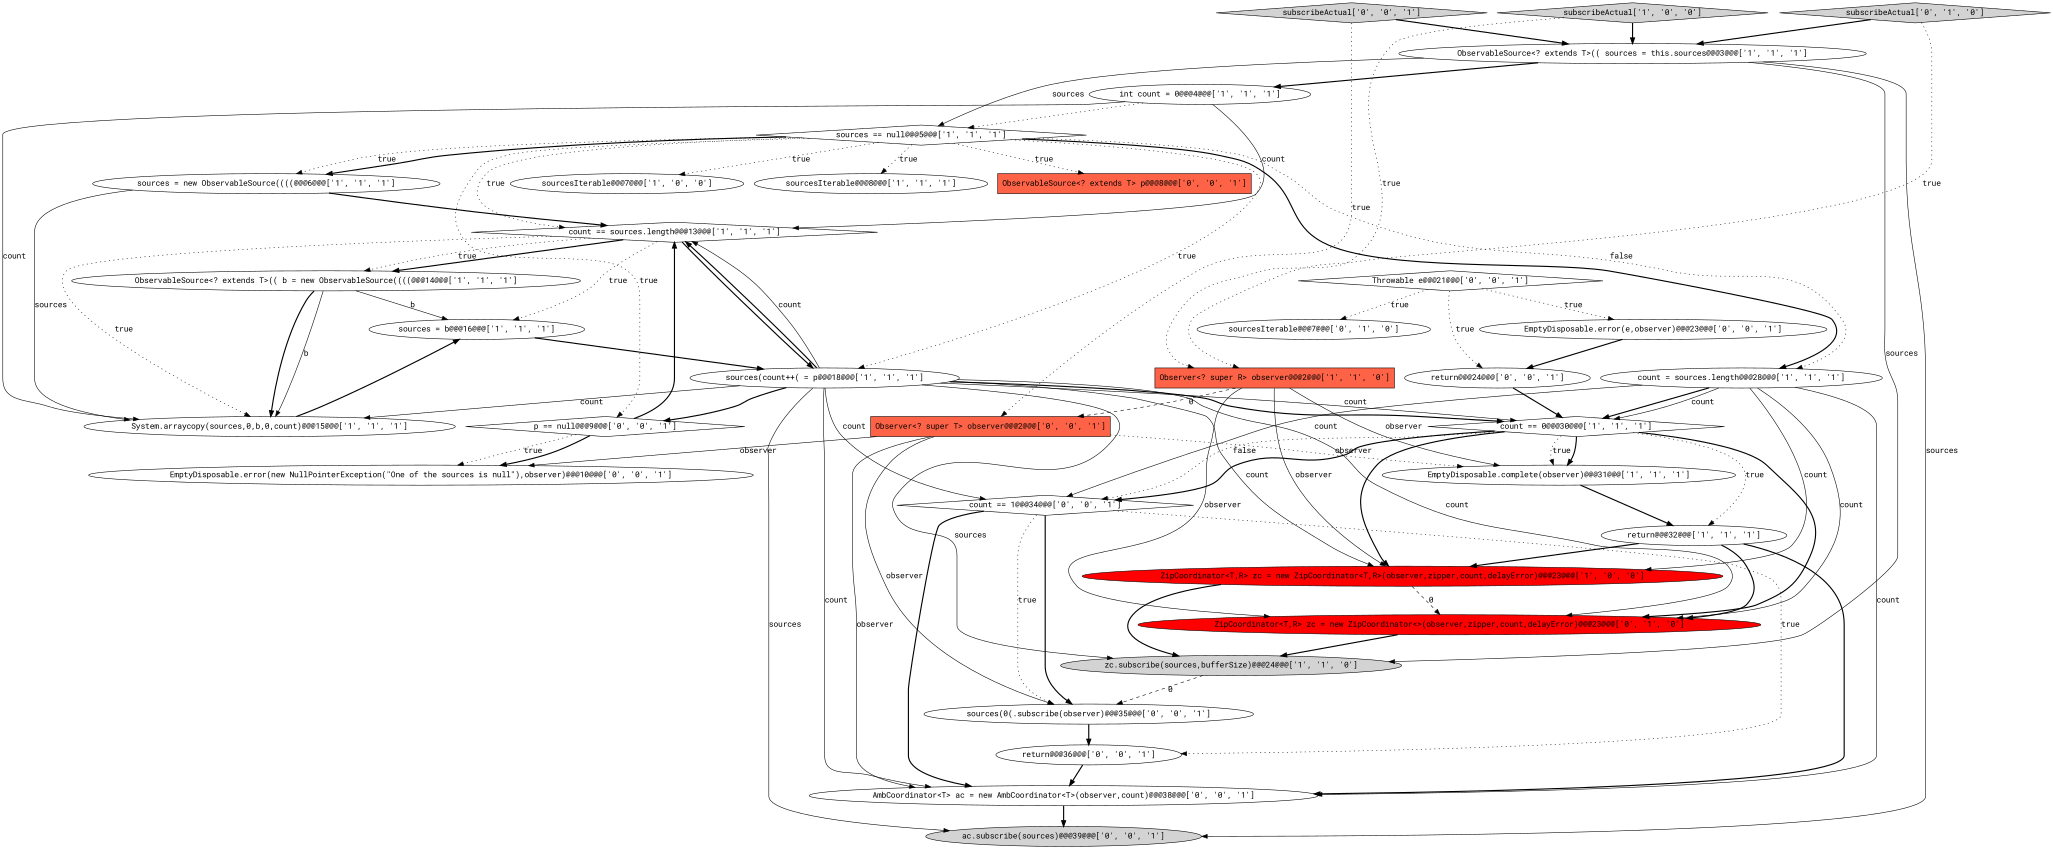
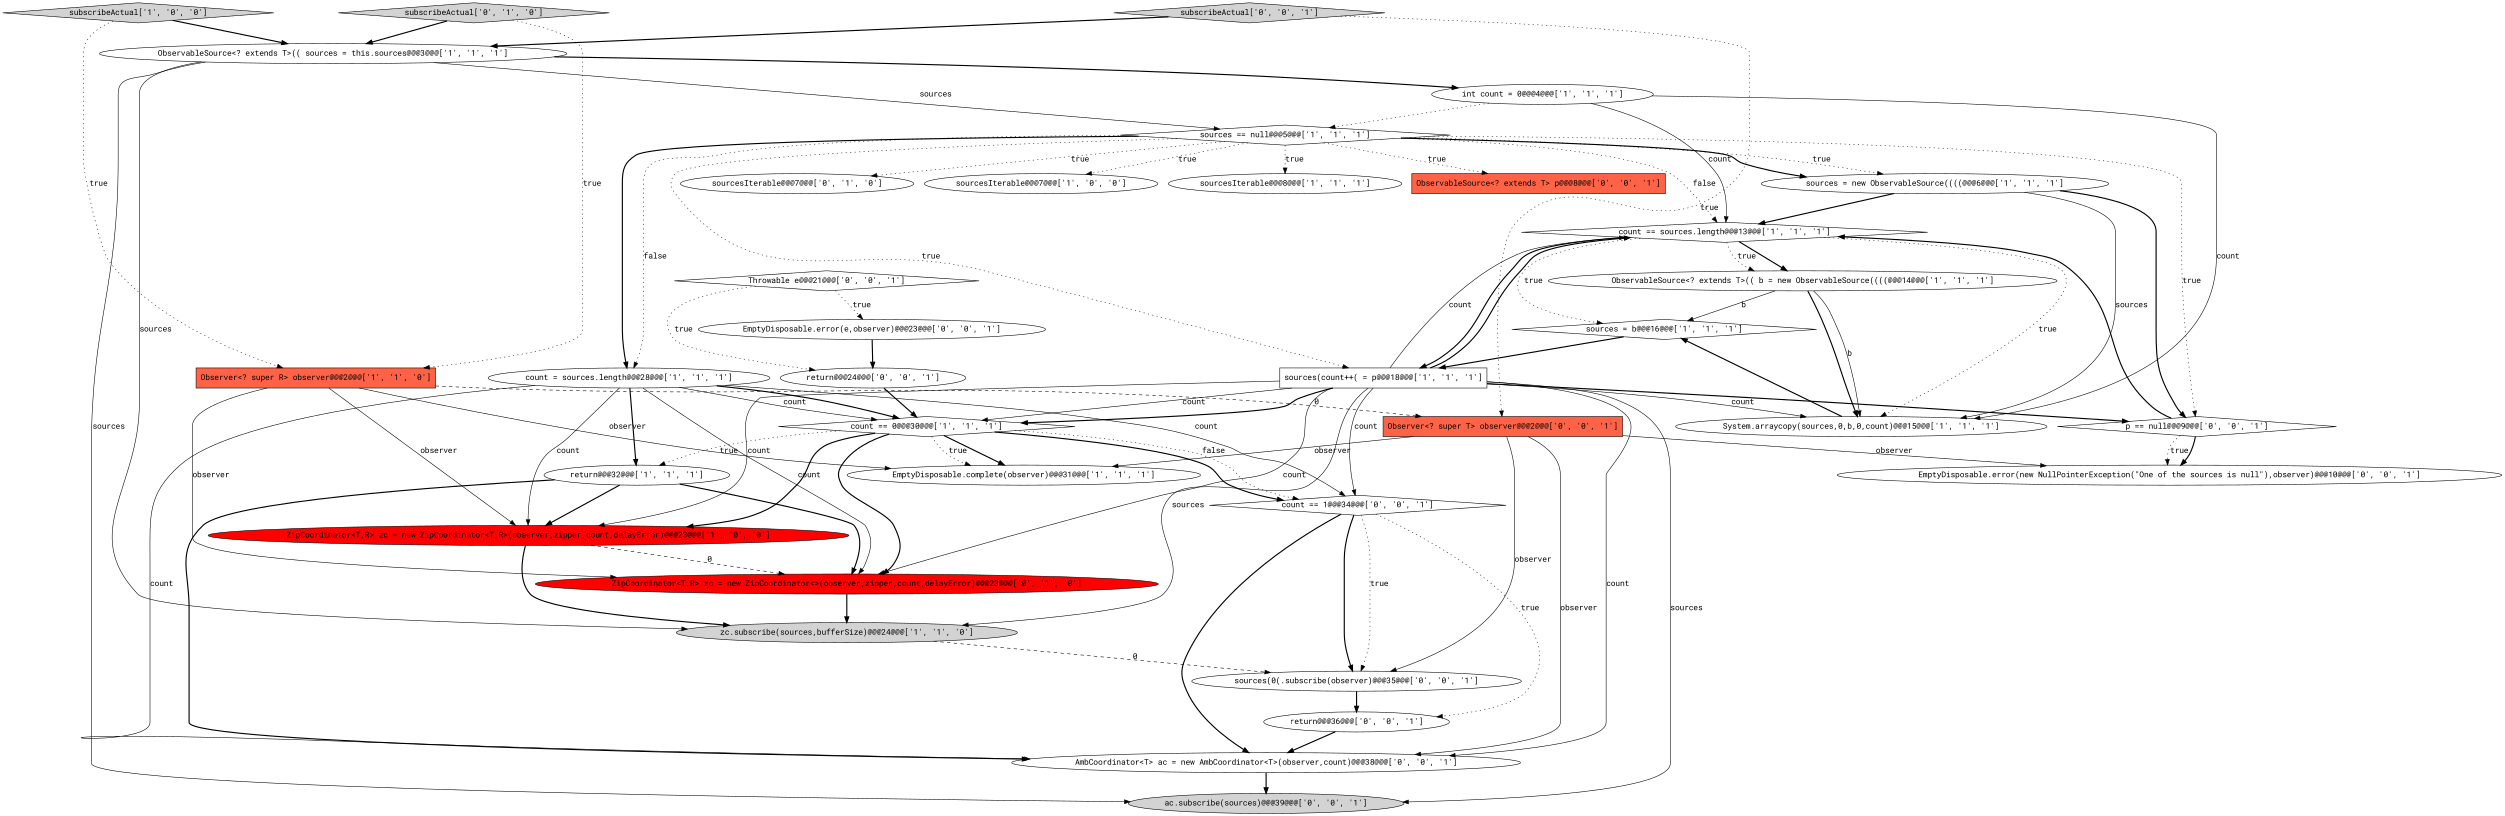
edge "sources == null@@@5@@@['1', '1', '1']" -> "count == sources.length@@@13@@@['1', '1', '1']": label "true" -> "false"
edge "sources = new ObservableSource((((@@@6@@@['1', '1', '1']" -> "p == null@@@9@@@['0', '0', '1']": added
edge "Throwable e@@@21@@@['0', '0', '1']" -> "sourcesIterable@@@7@@@['0', '1', '0']": now "sources == null@@@5@@@['1', '1', '1']" -> "sourcesIterable@@@7@@@['0', '1', '0']"
node "sources = b@@@16@@@['1', '1', '1']": shape ellipse -> diamond
node "sources(count++( = p@@@18@@@['1', '1', '1']": shape ellipse -> box
edge "Observer<? super T> observer@@@2@@@['0', '0', '1']" -> "EmptyDisposable.complete(observer)@@@31@@@['1', '1', '1']": style dotted -> solid
edge "EmptyDisposable.complete(observer)@@@31@@@['1', '1', '1']" -> "return@@@32@@@['1', '1', '1']": now "count = sources.length@@@28@@@['1', '1', '1']" -> "return@@@32@@@['1', '1', '1']"
